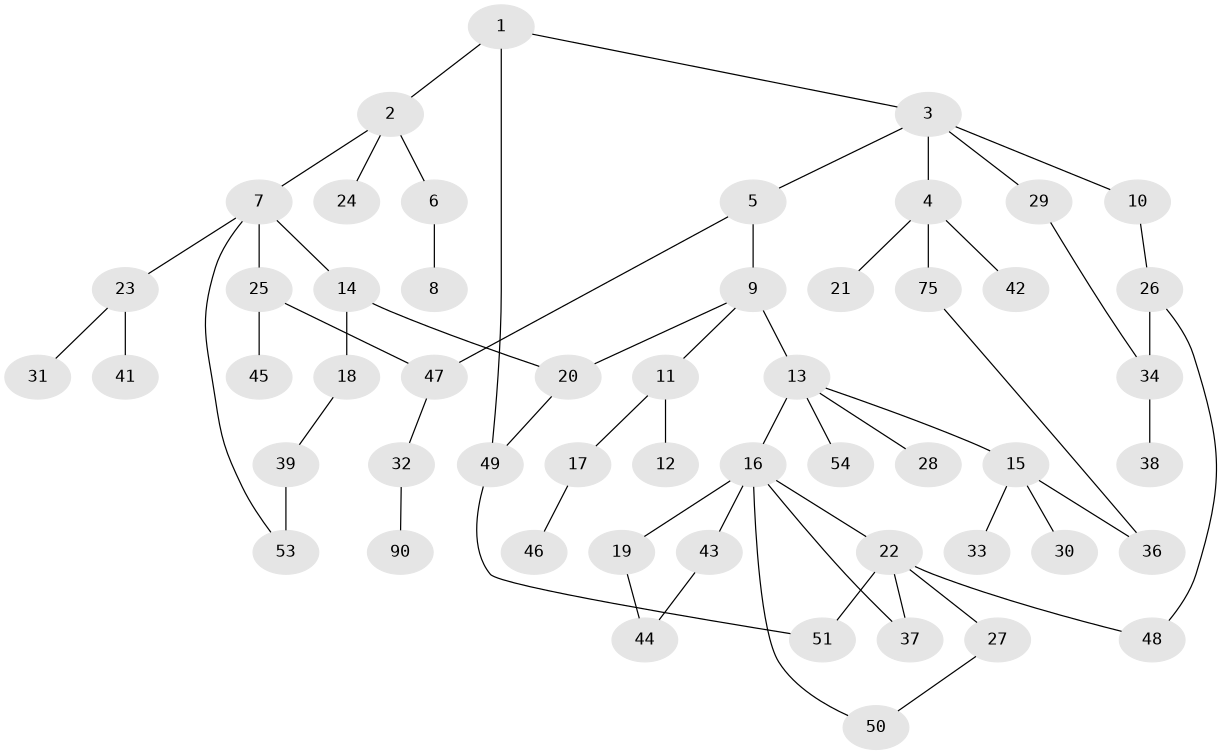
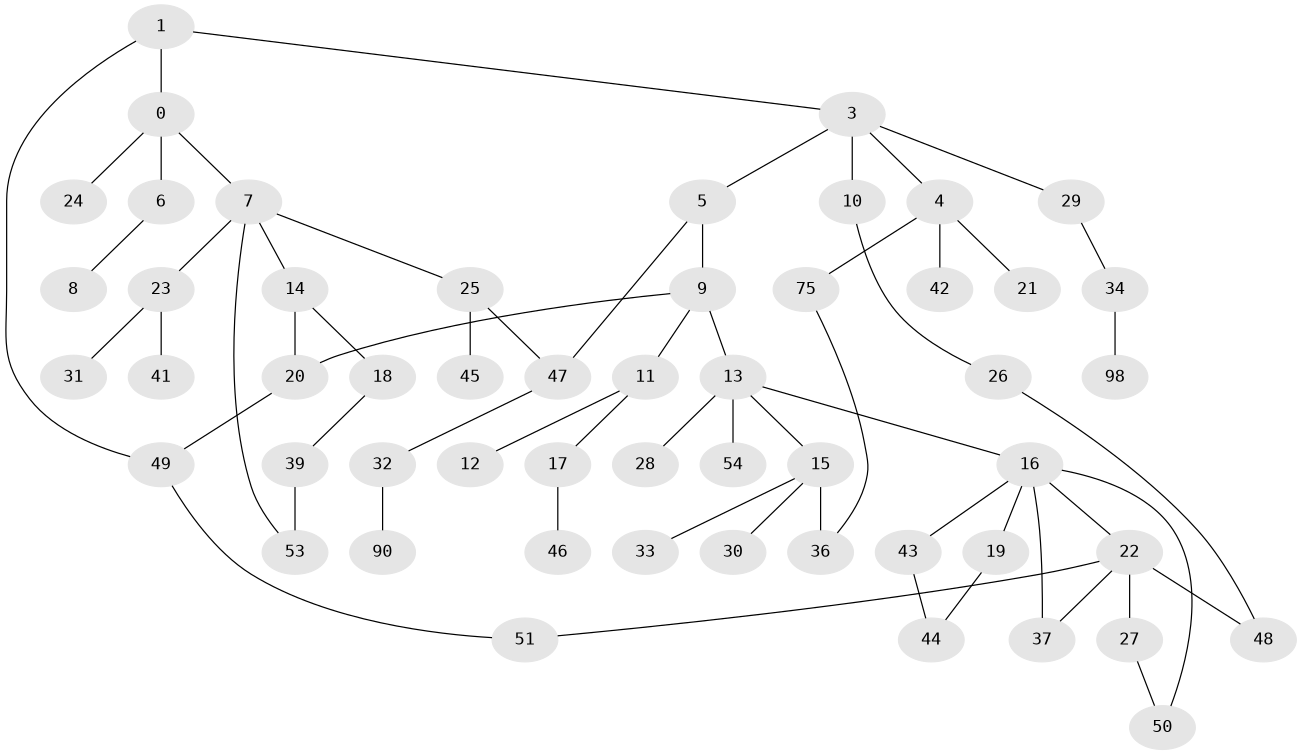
node "2": label "2" -> "0"
edge "26" -- "34": removed
node "38": label "38" -> "98"
